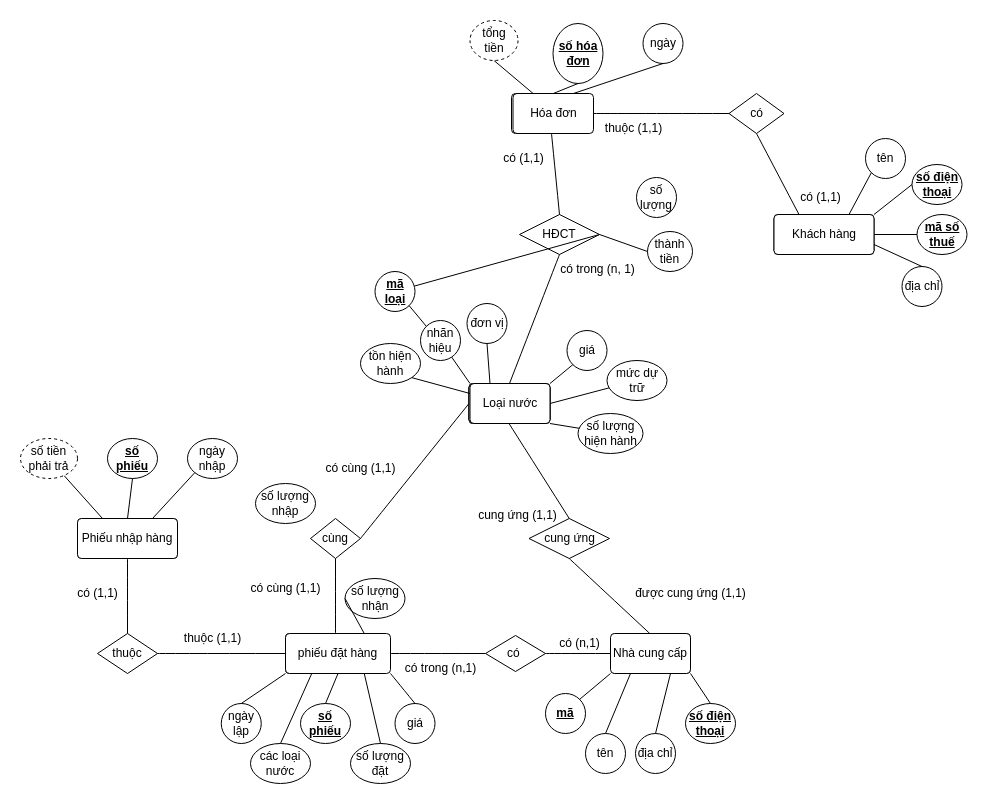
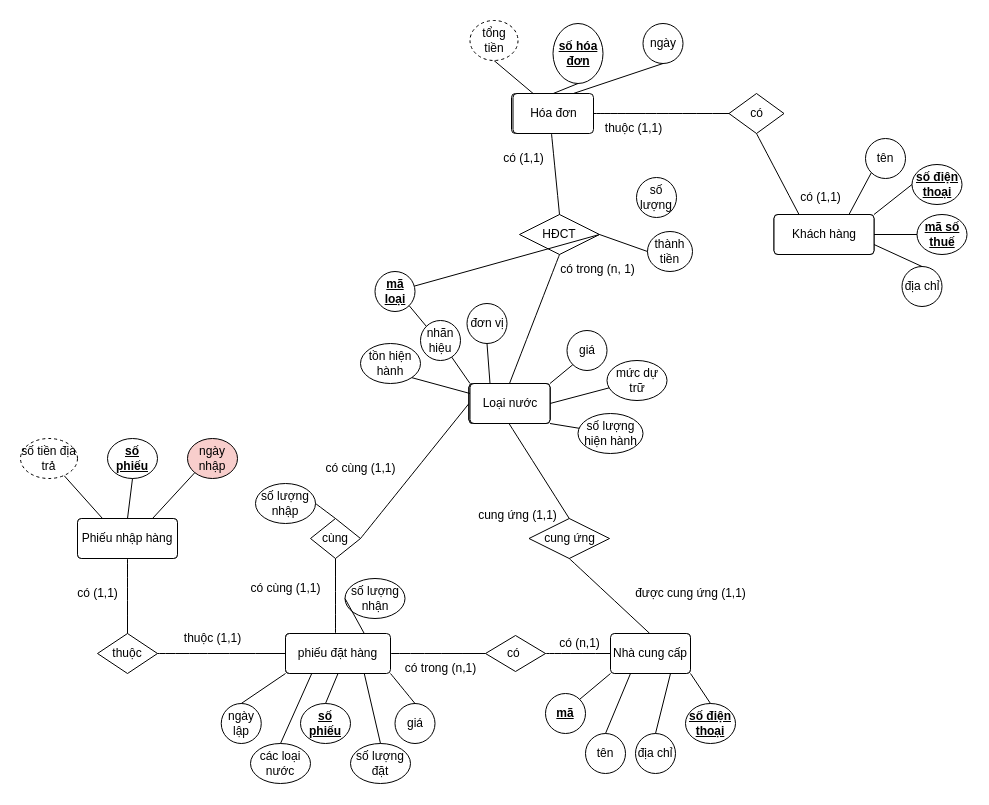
node "số tiền phải trả": label "số tiền phải trả" -> "số tiền địa trả"
node "ngày nhập": fillcolor #ffffff -> #f8cecc
edge "số lượng nhập" -- "cùng": added
